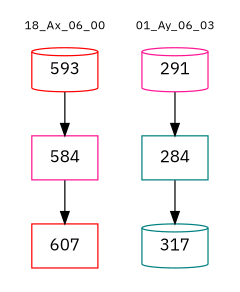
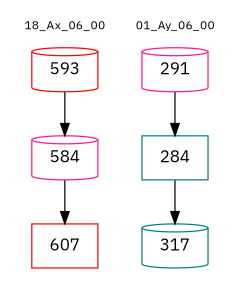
cluster "01_Ay_06_03": label "01_Ay_06_03" -> "01_Ay_06_00"
node "584": shape box -> cylinder
